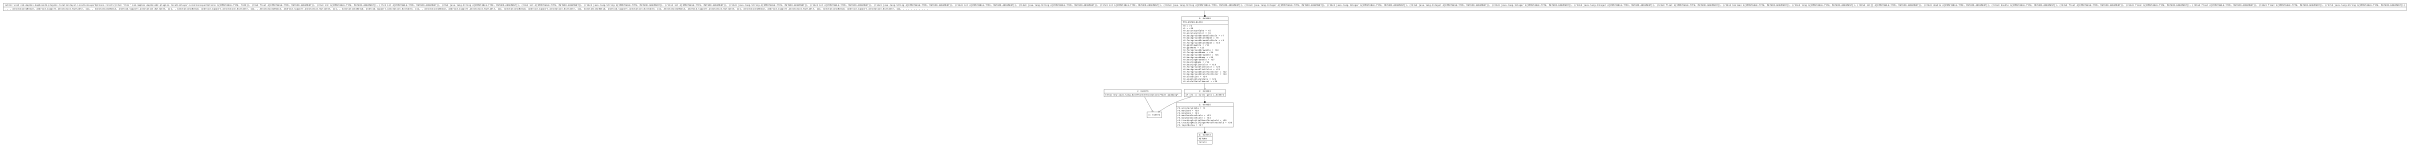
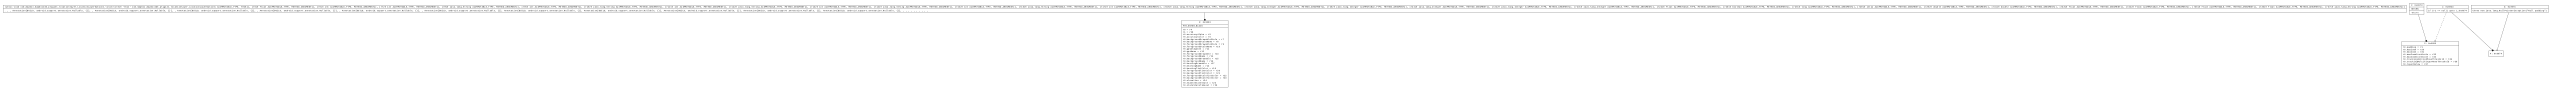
edge "0: 0x0000" -> "1: 0x0053": removed
edge "1: 0x0053" -> "2: 0x0055": arrowhead box -> odot
edge "1: 0x0053" -> "4: 0x0074": arrowhead odot -> box
node "2: 0x0055": text "r0.accuracyAlpha = r1" -> "r0.padding = r1"
edge "2: 0x0055" -> "3: 0x0073": reversed
